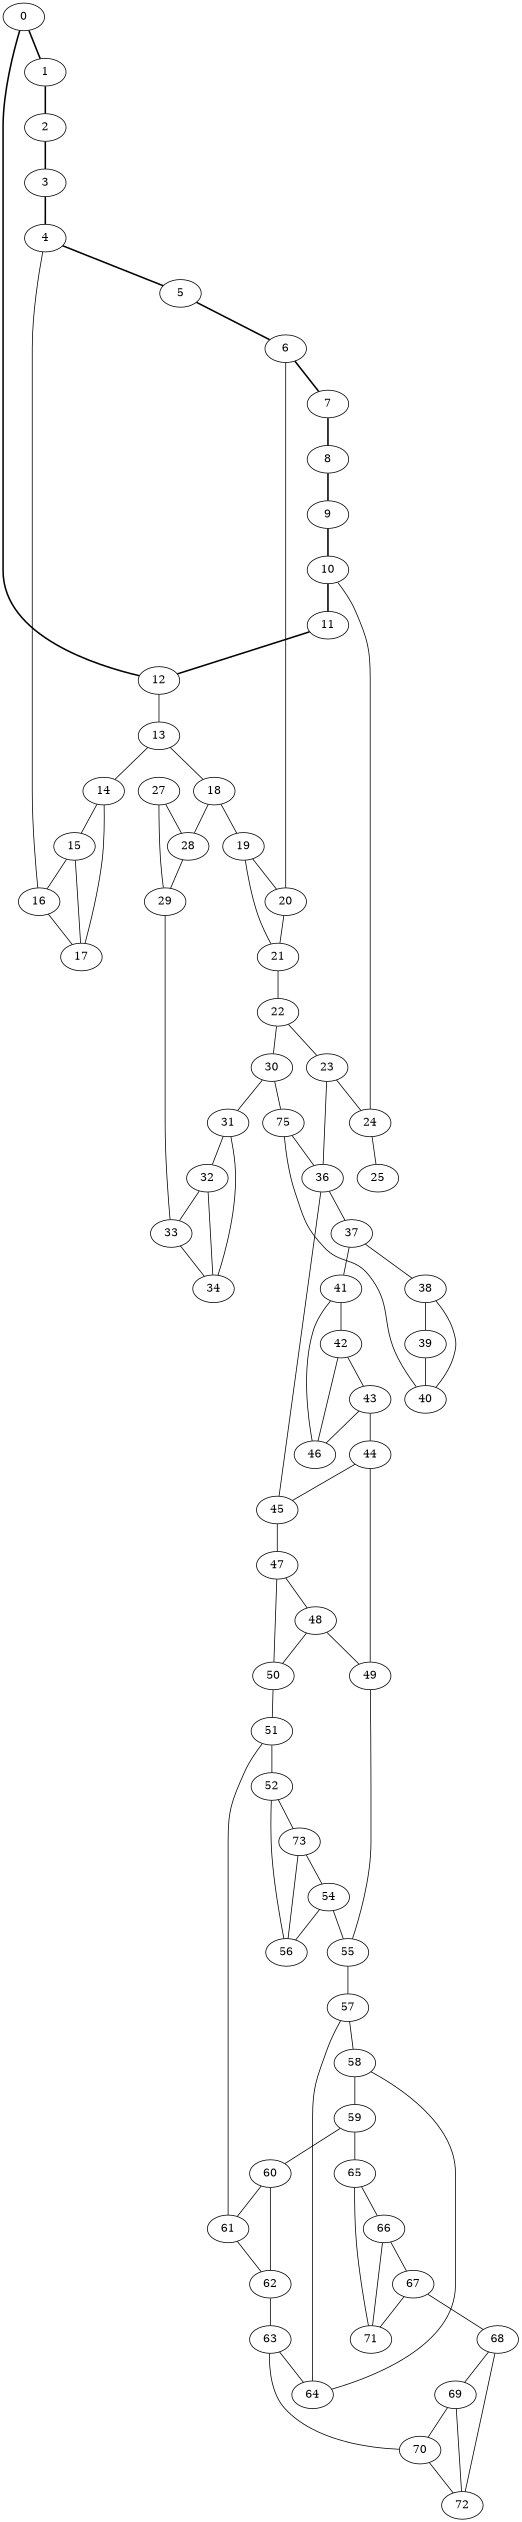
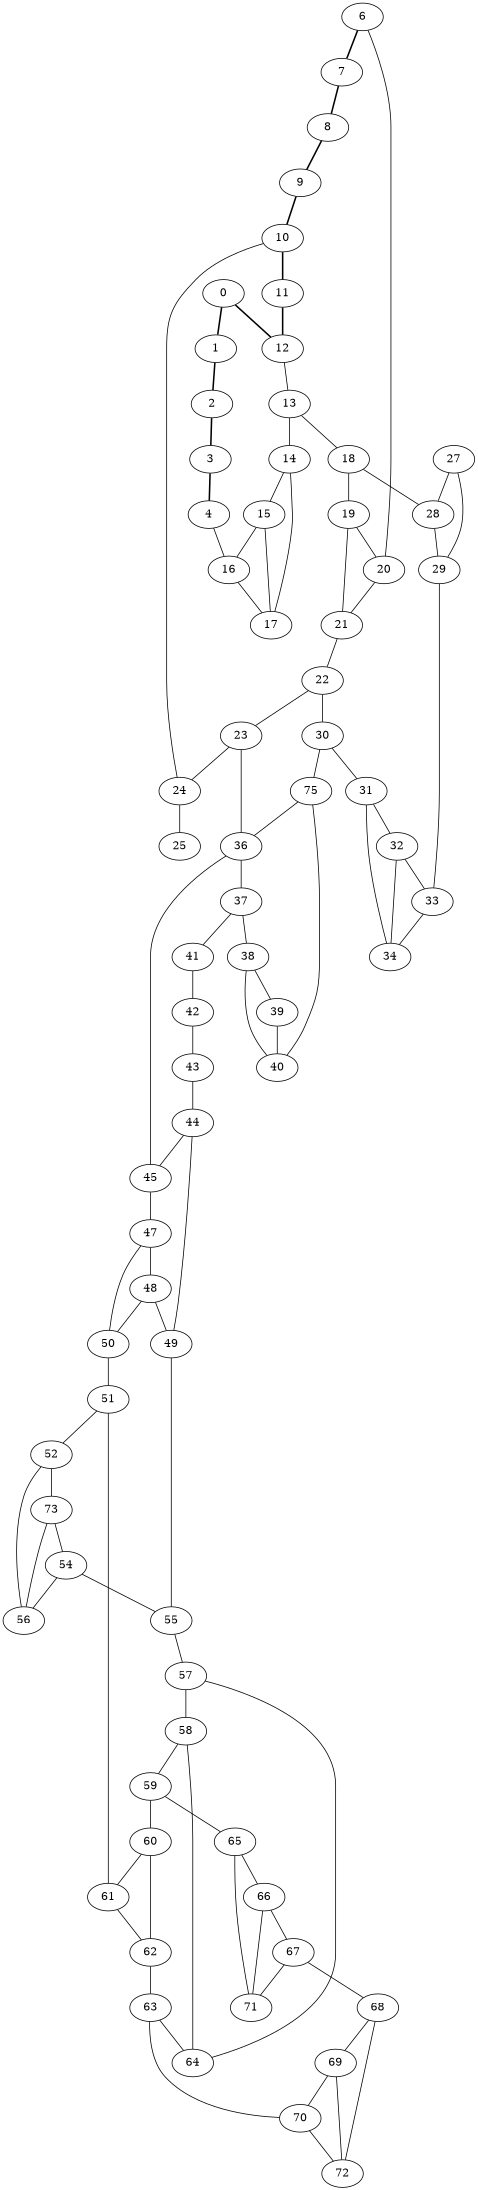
node "5": removed
node "46": removed
